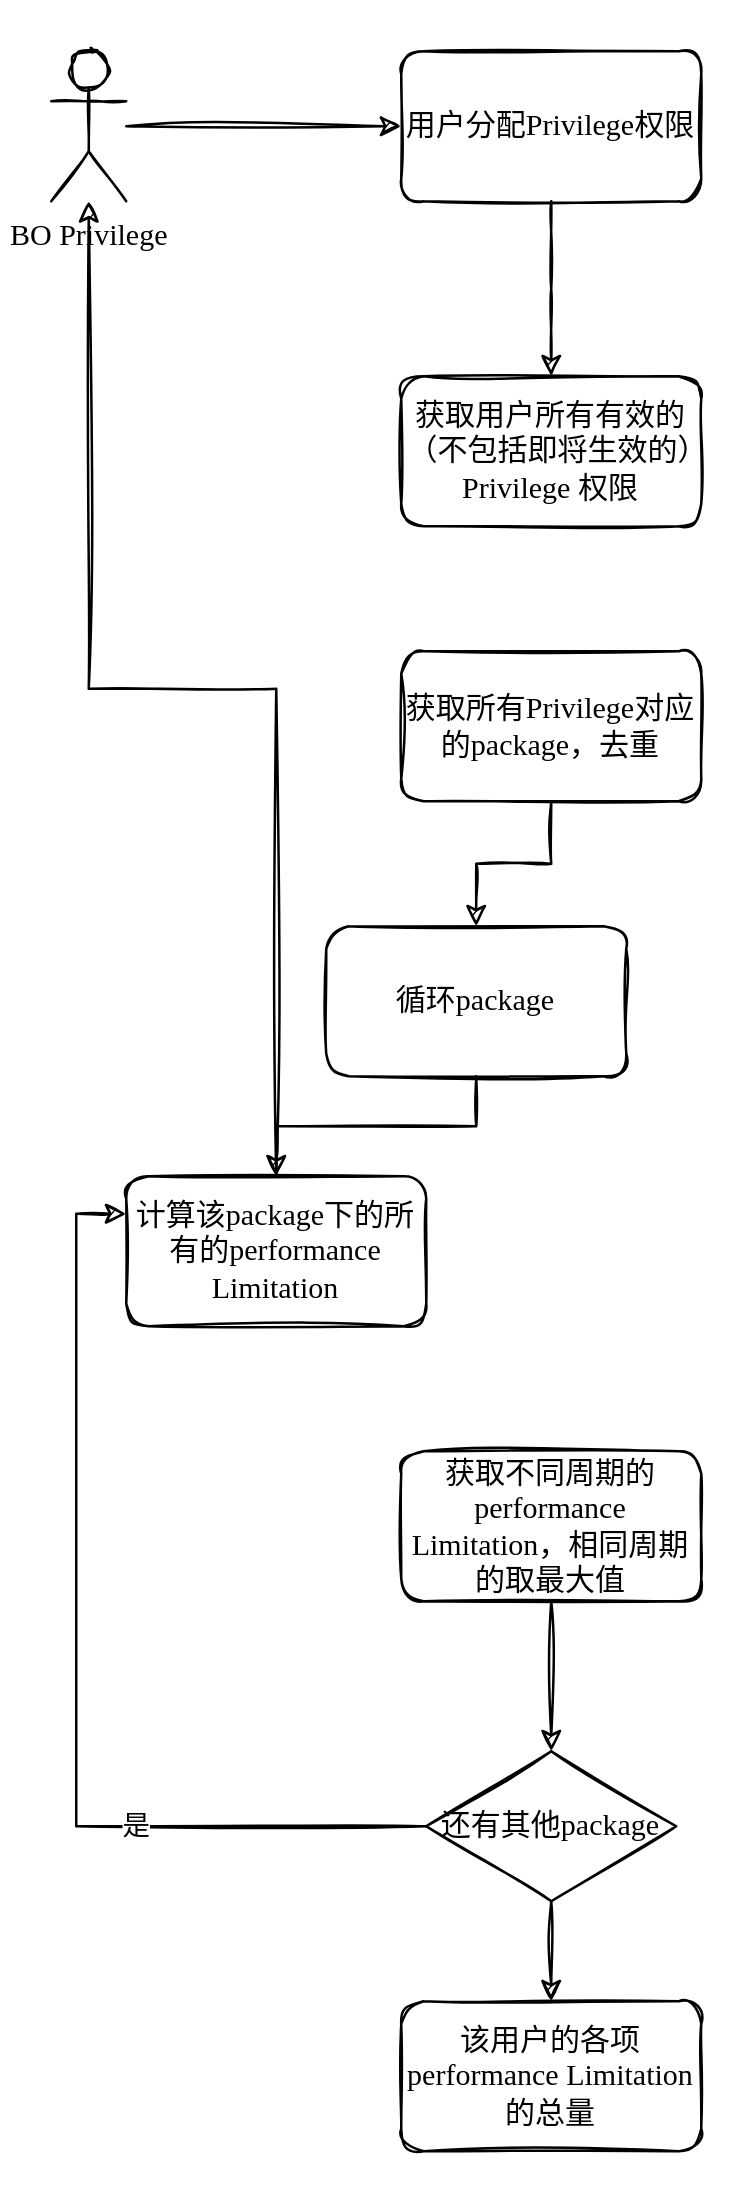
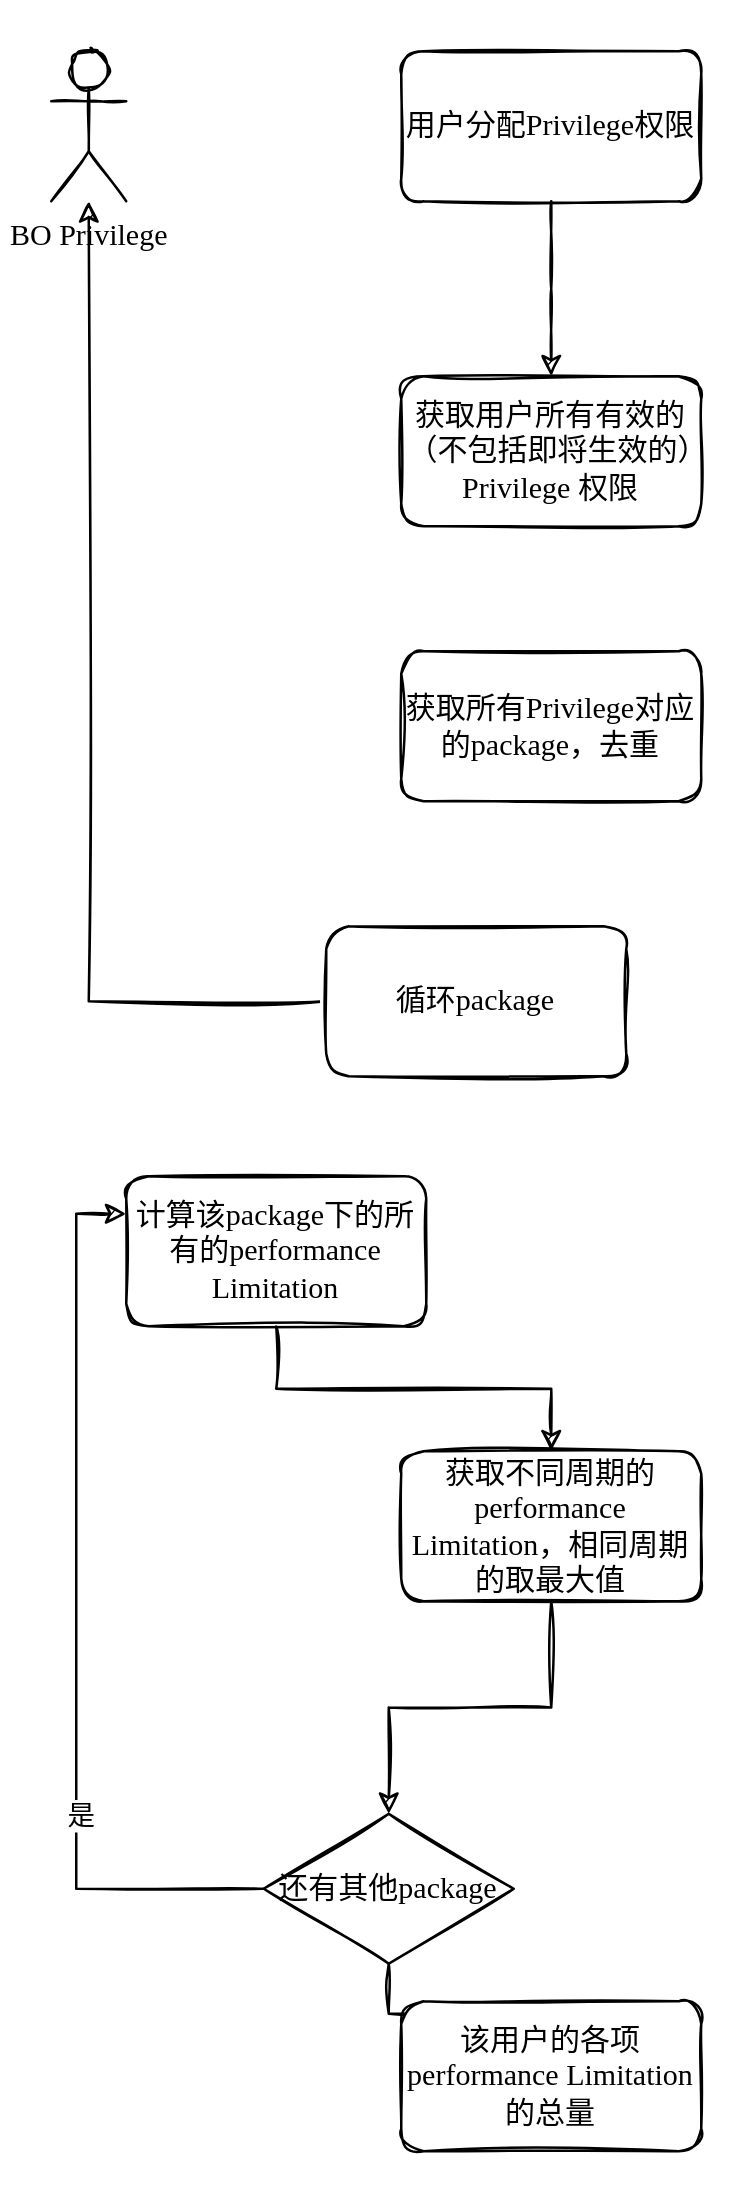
edge "BO Privilege" -> "用户分配Privilege权限": removed
edge "计算该package下的所有的performance Limitation" -> "BO Privilege": now "计算该package下的所有的performance Limitation" -> "获取不同周期的performance Limitation，相同周期的取最大值"
edge "获取所有Privilege对应的package，去重" -> "循环package": removed
edge "循环package" -> "计算该package下的所有的performance Limitation": now "循环package" -> "BO Privilege"
node "还有其他package": moved (551, 1826) -> (389, 1889)
